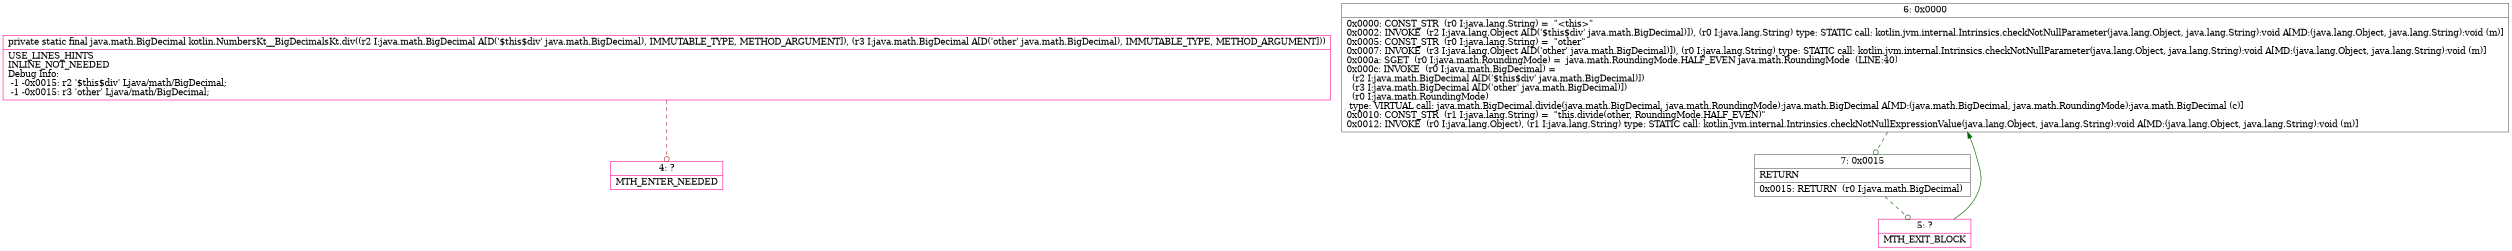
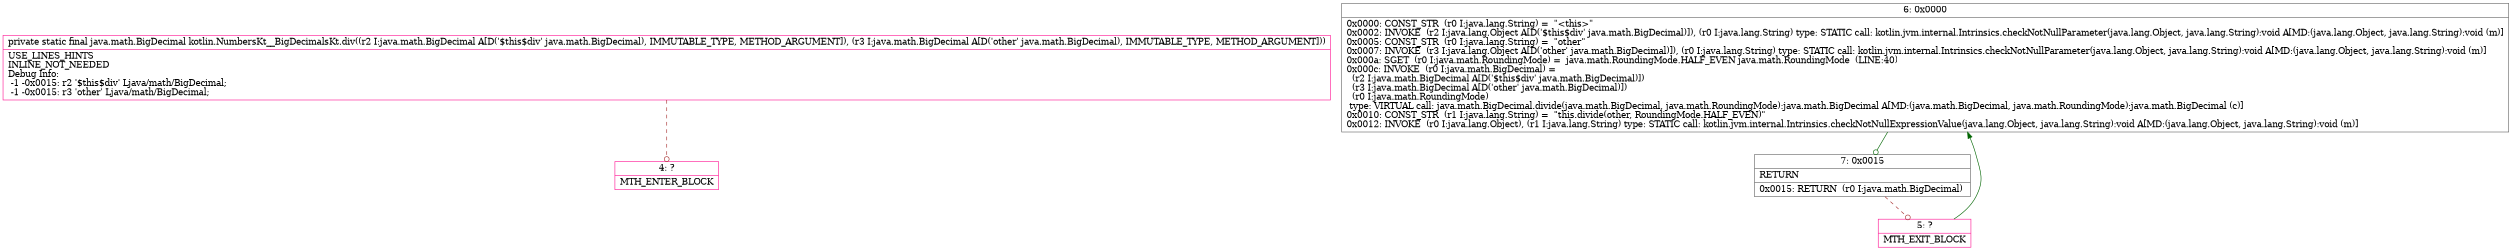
edge "6: 0x0000" -> "7: 0x0015": style dashed -> solid
node "4: ?": text "MTH_ENTER_NEEDED" -> "MTH_ENTER_BLOCK"
edge "7: 0x0015" -> "5: ?": color darkgreen -> brown
